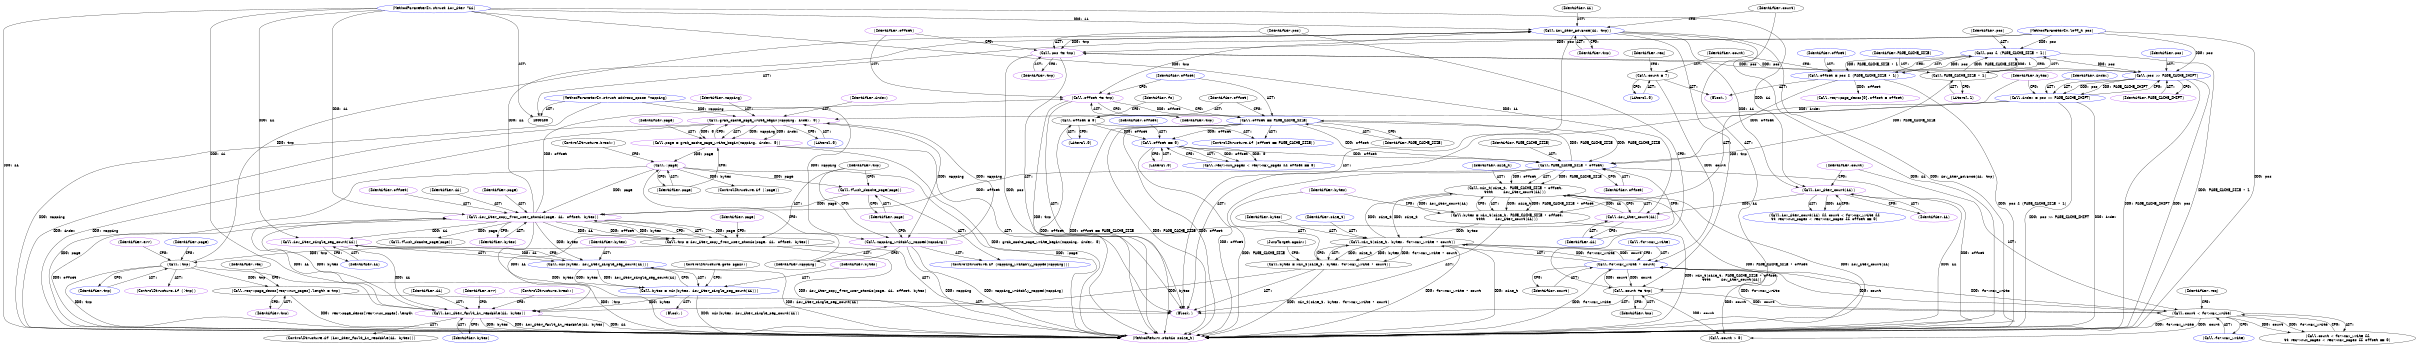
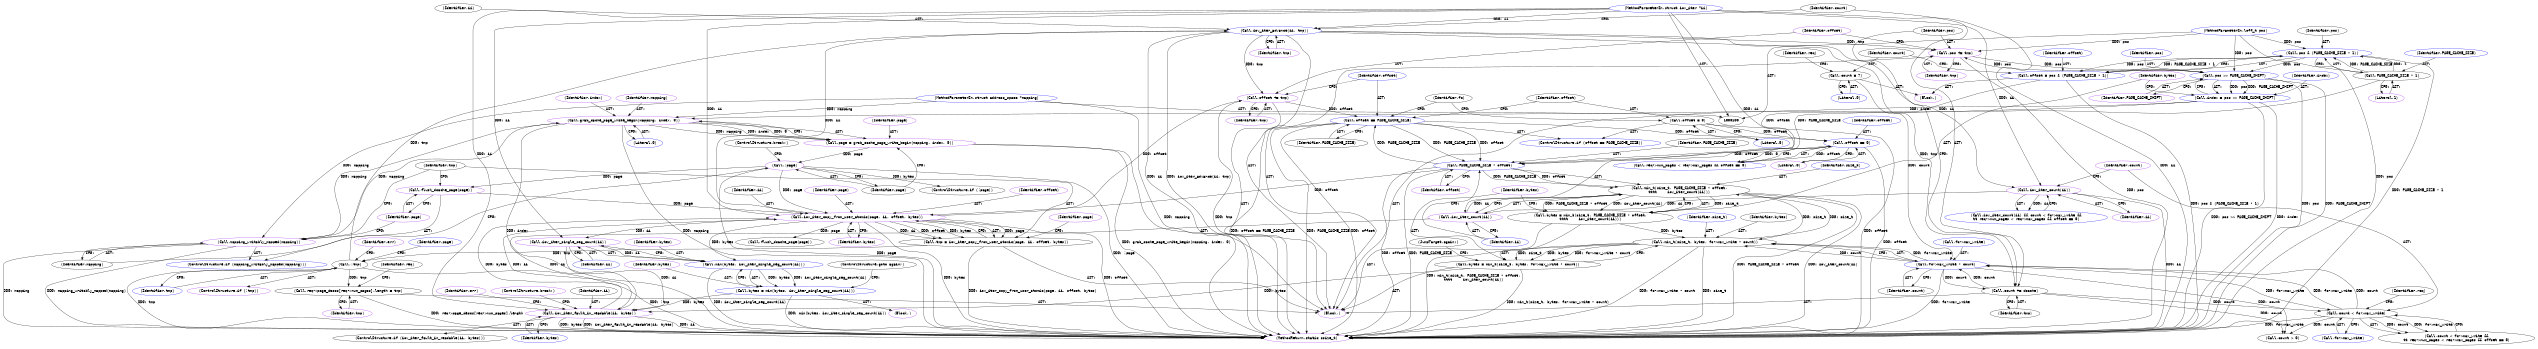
node "(Call,req->page_descs[0].offset = offset)": removed
node "(Call,count += tmp)": label "(Call,count += tmp)" -> "(Call,count += dcache)"
